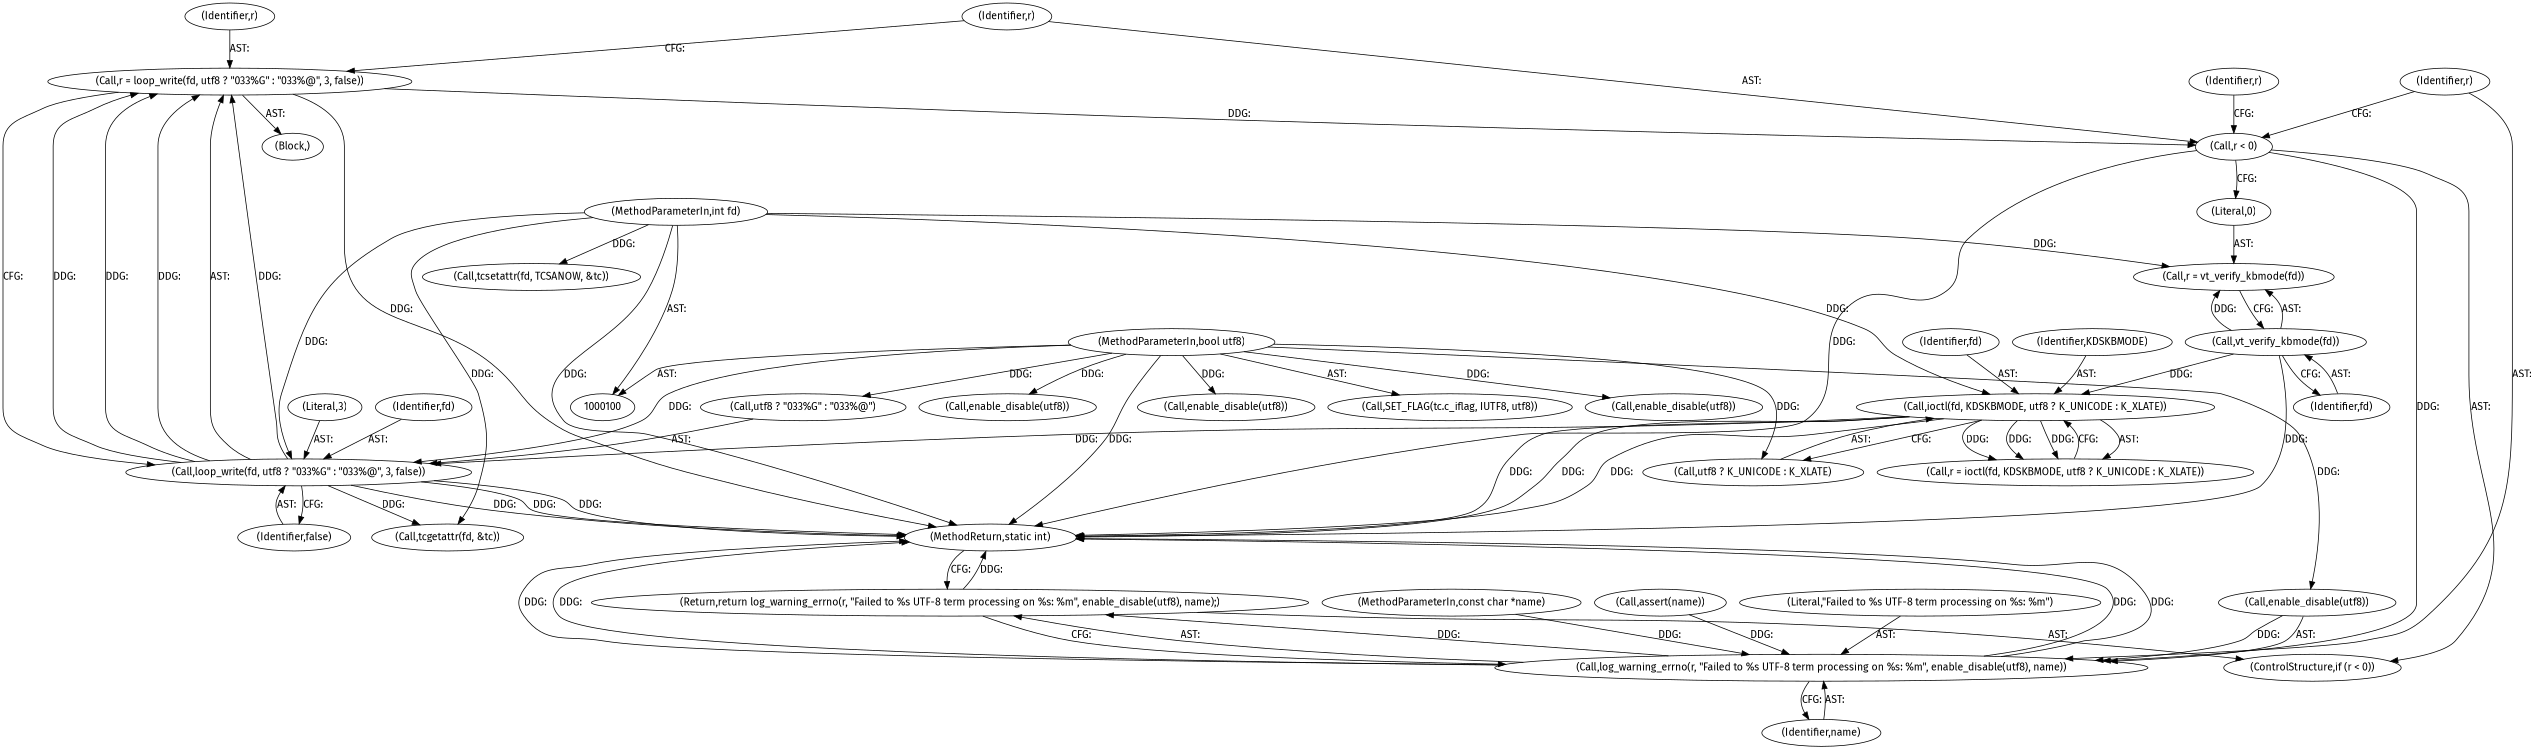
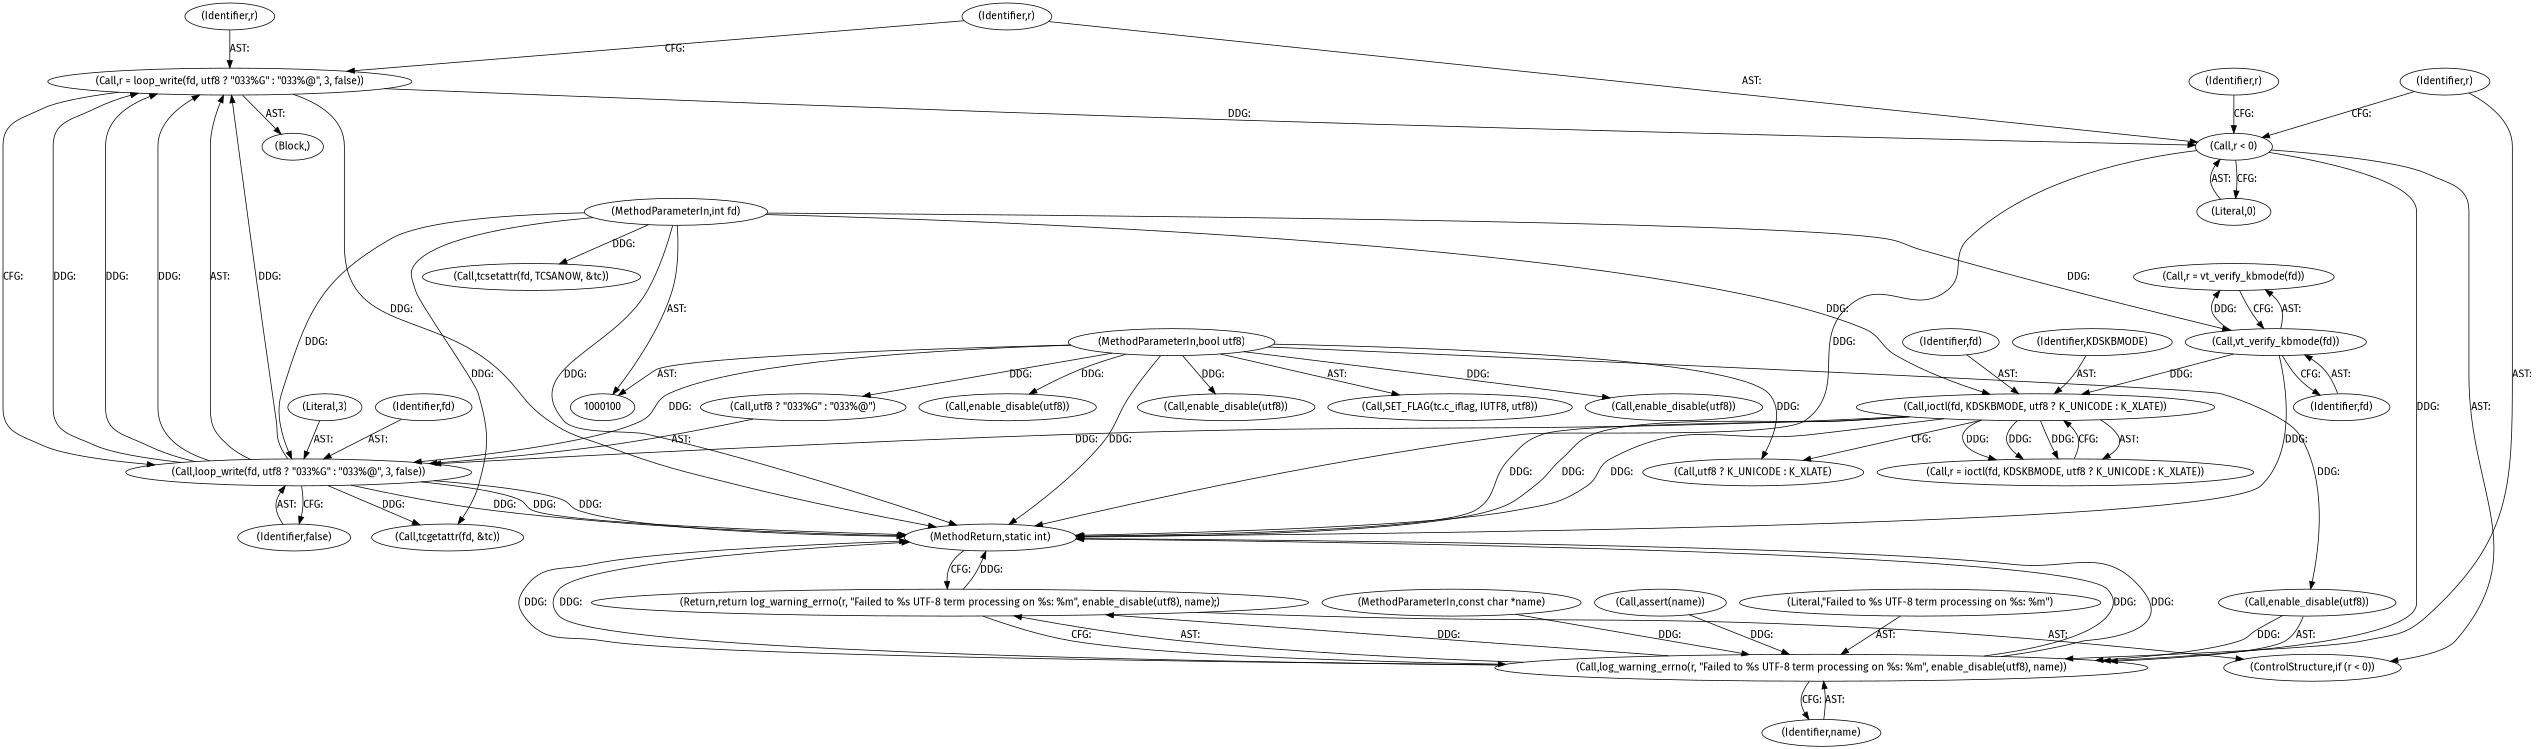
edge "(MethodParameterIn,int fd)" -> "(Call,r = vt_verify_kbmode(fd))": now "(MethodParameterIn,int fd)" -> "(Call,vt_verify_kbmode(fd))"
edge "(Literal,0)" -> "(Call,r = vt_verify_kbmode(fd))": now "(Literal,0)" -> "(Call,r < 0)"
edge "(Call,utf8 ? K_UNICODE : K_XLATE)" -> "(Call,ioctl(fd, KDSKBMODE, utf8 ? K_UNICODE : K_XLATE))": removed, label "AST:"
